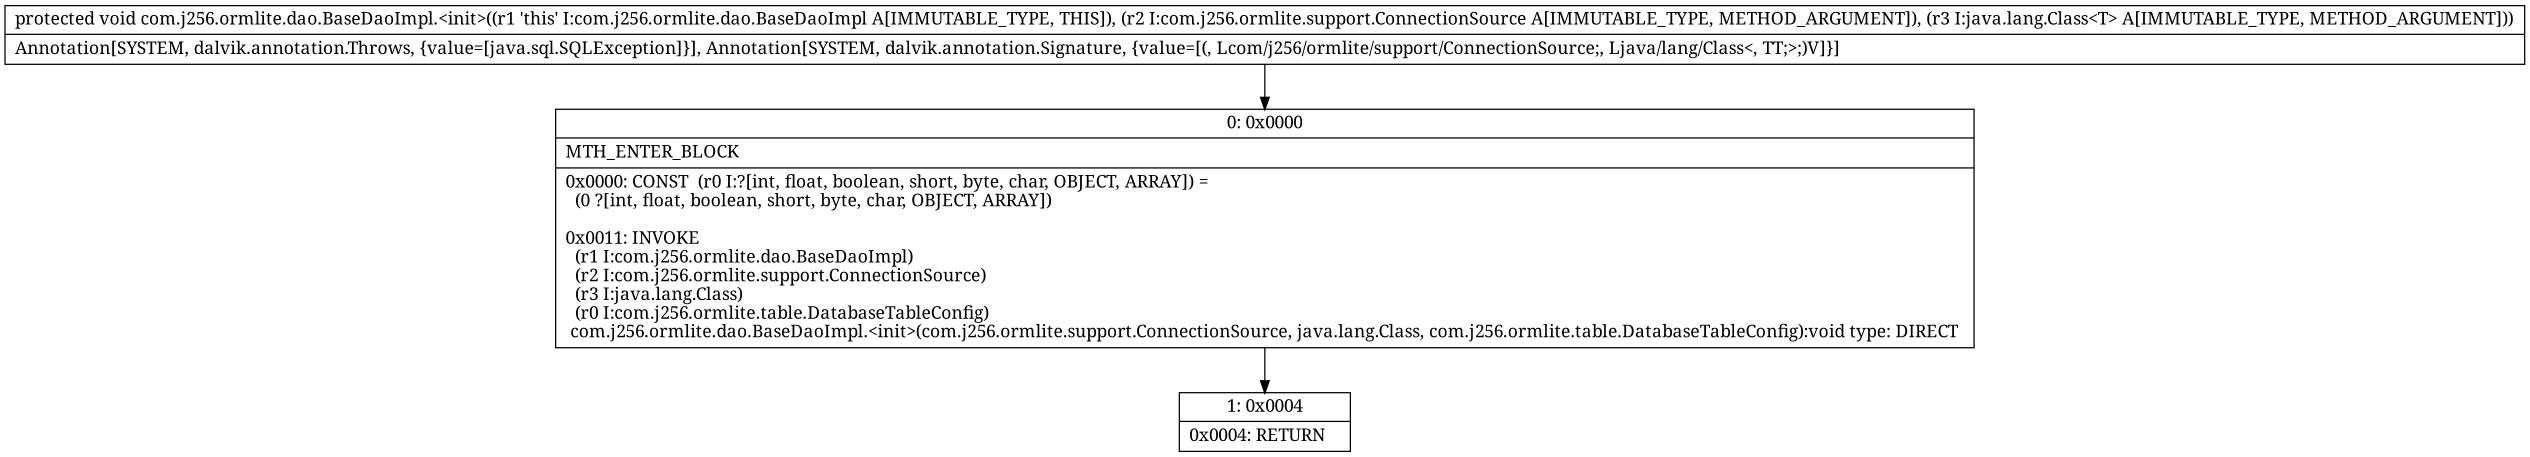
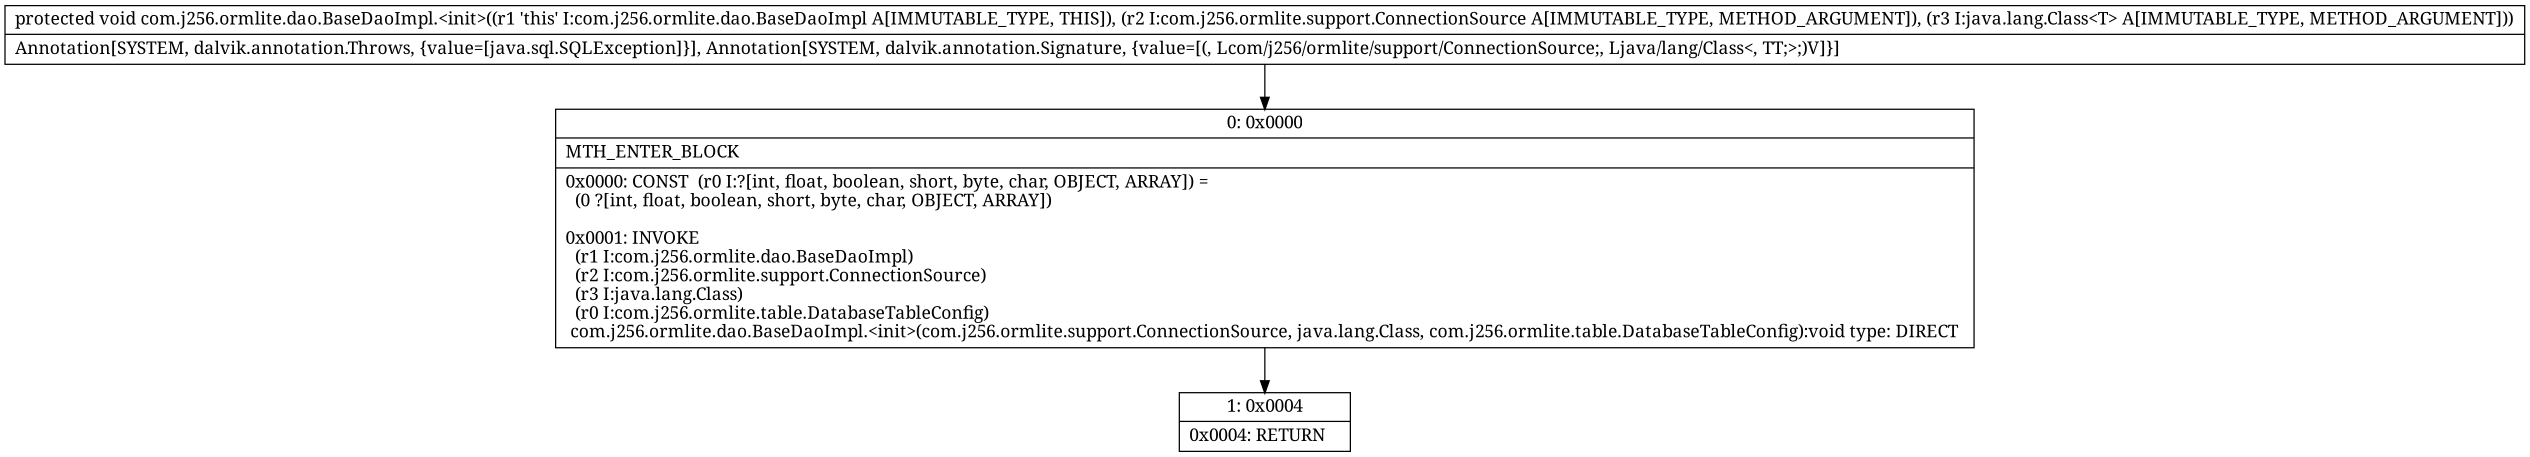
node "0: 0x0000": text "0x0011: INVOKE" -> "0x0001: INVOKE"
